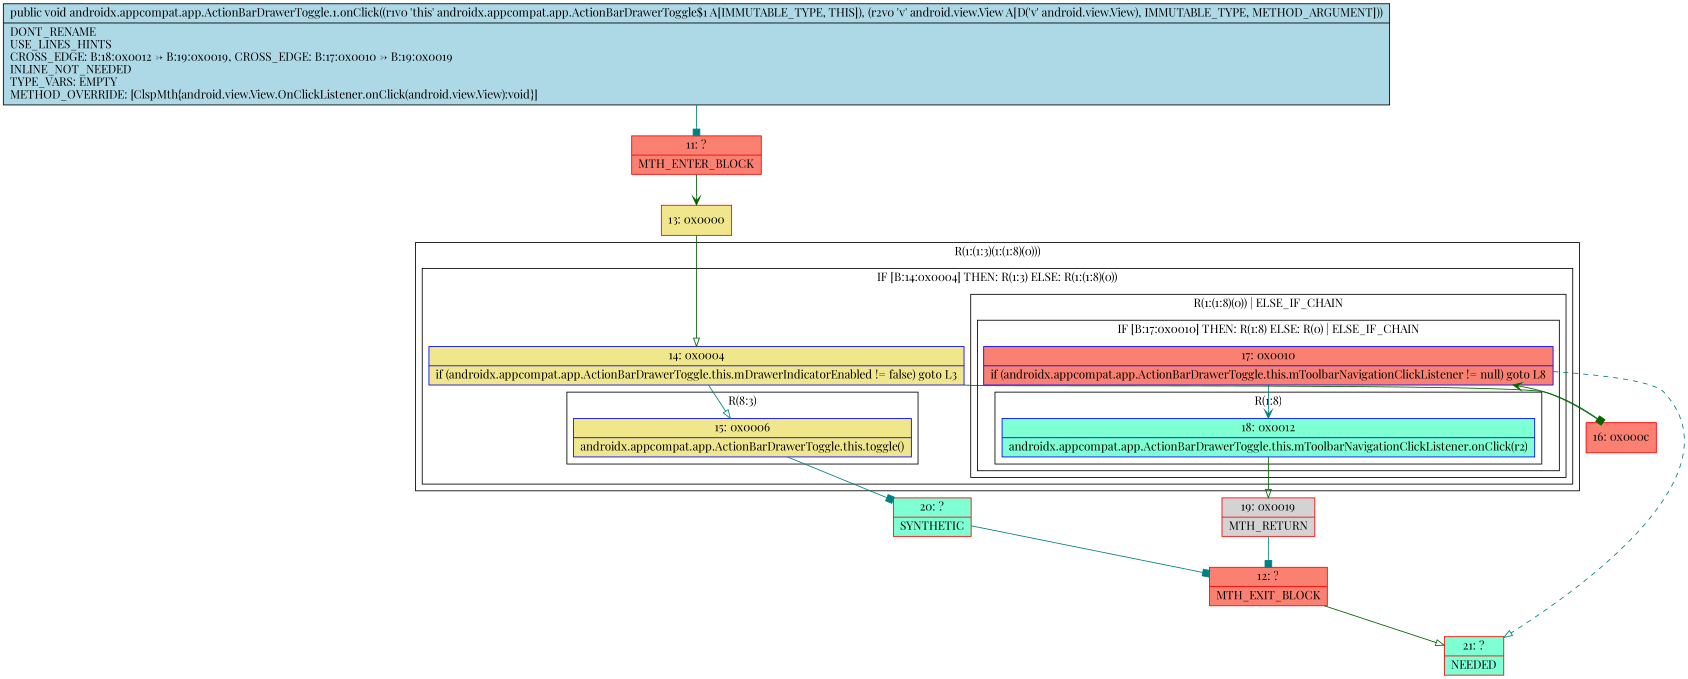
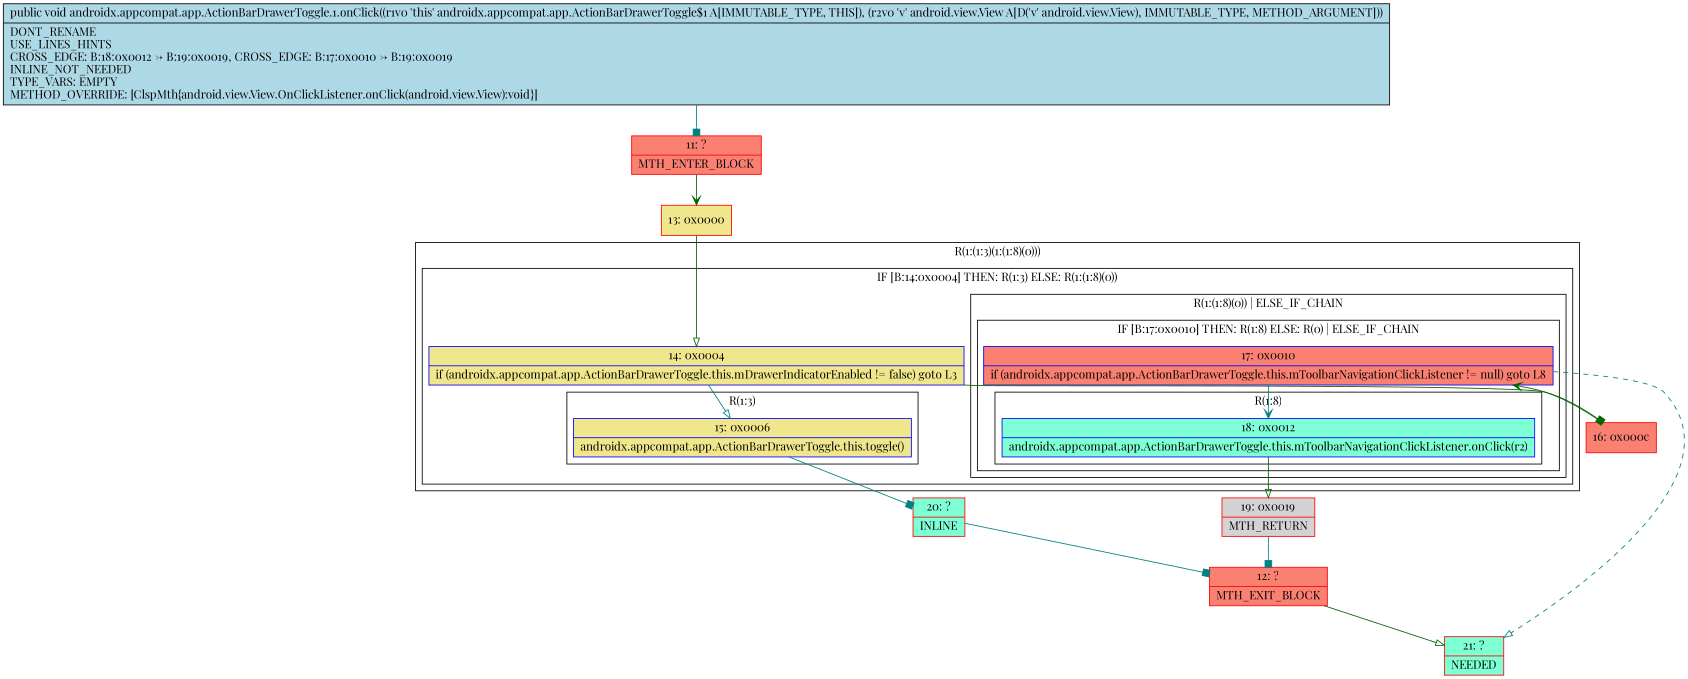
cluster "R(8:3)": label "R(8:3)" -> "R(1:3)"
node "20: ?": text "SYNTHETIC" -> "INLINE"
